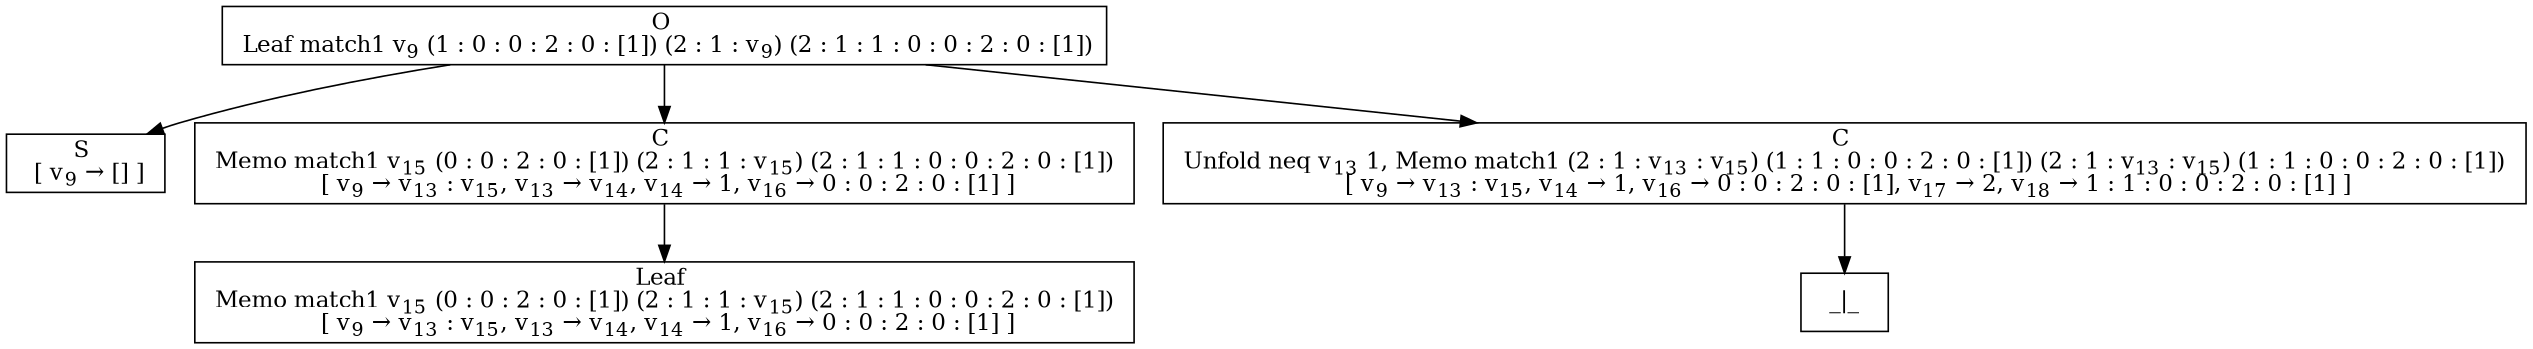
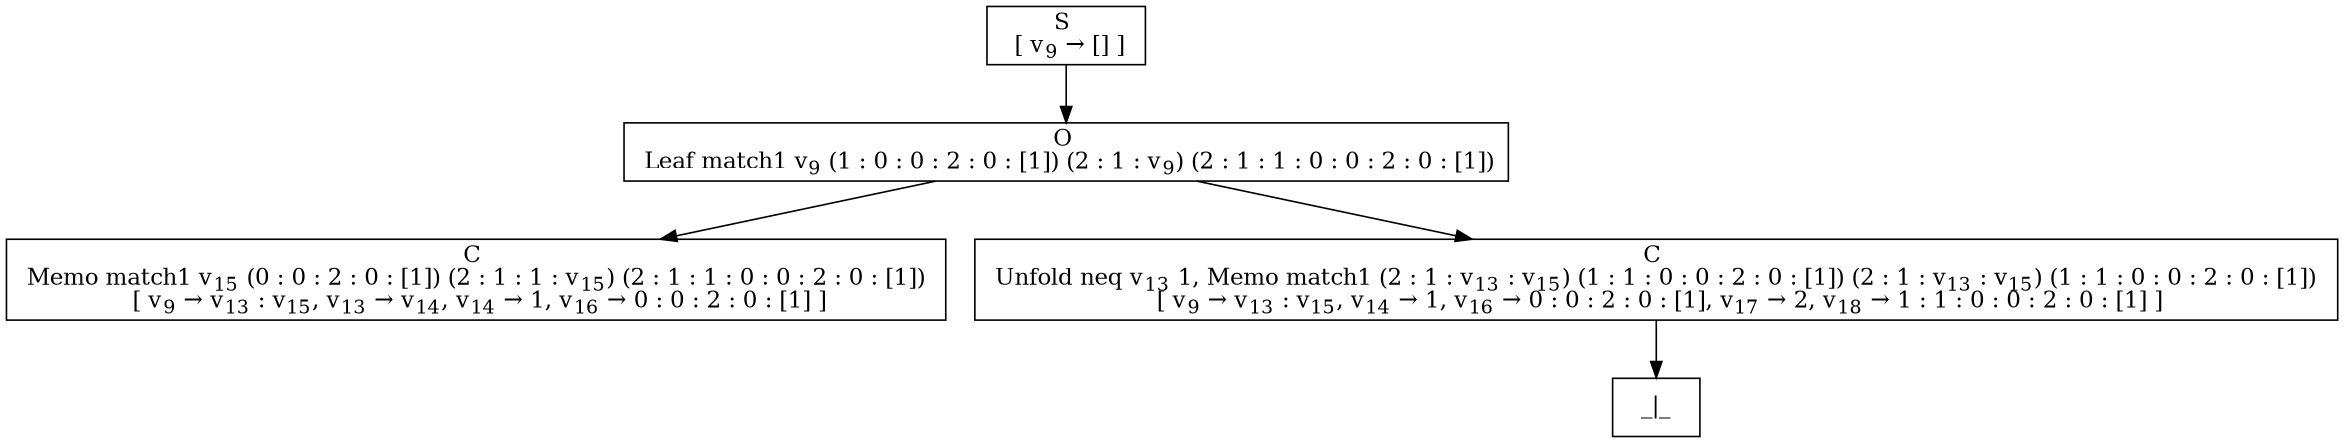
edge "O" -> "S": reversed
node "Leaf": removed
